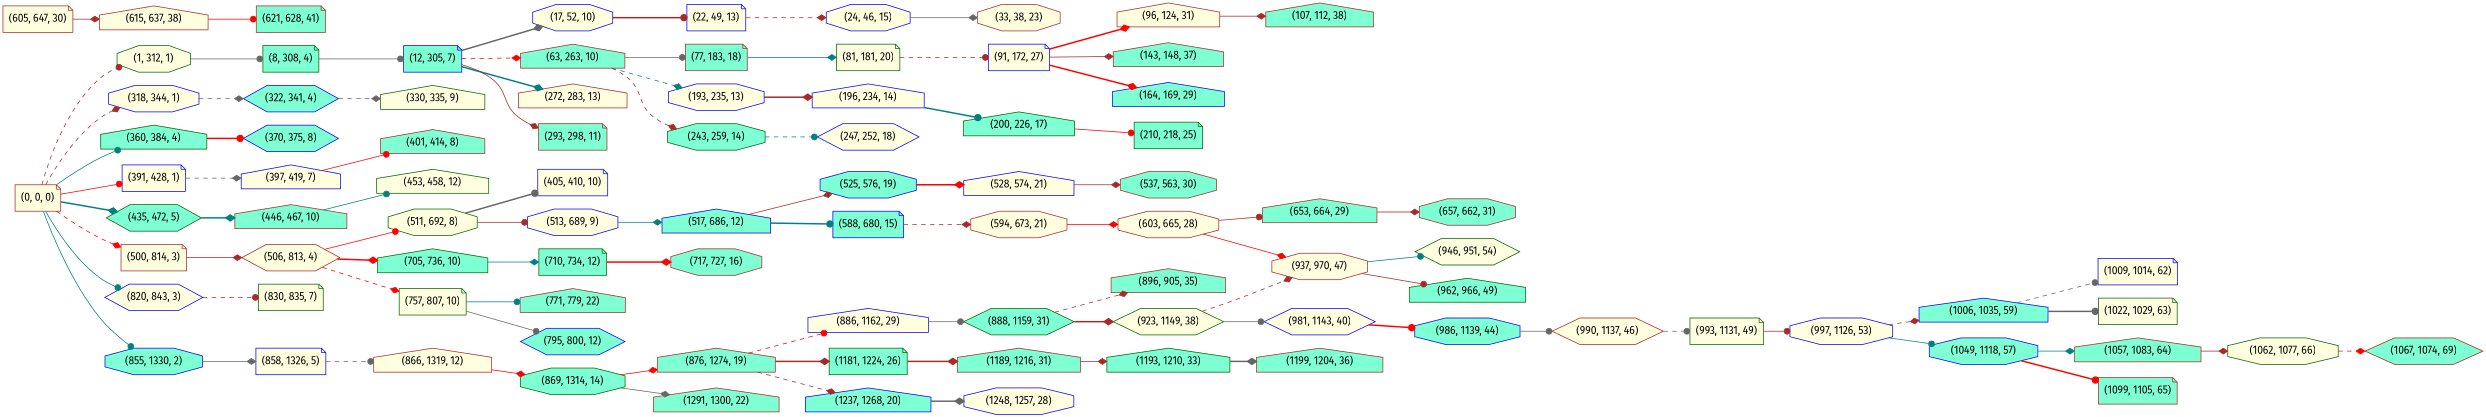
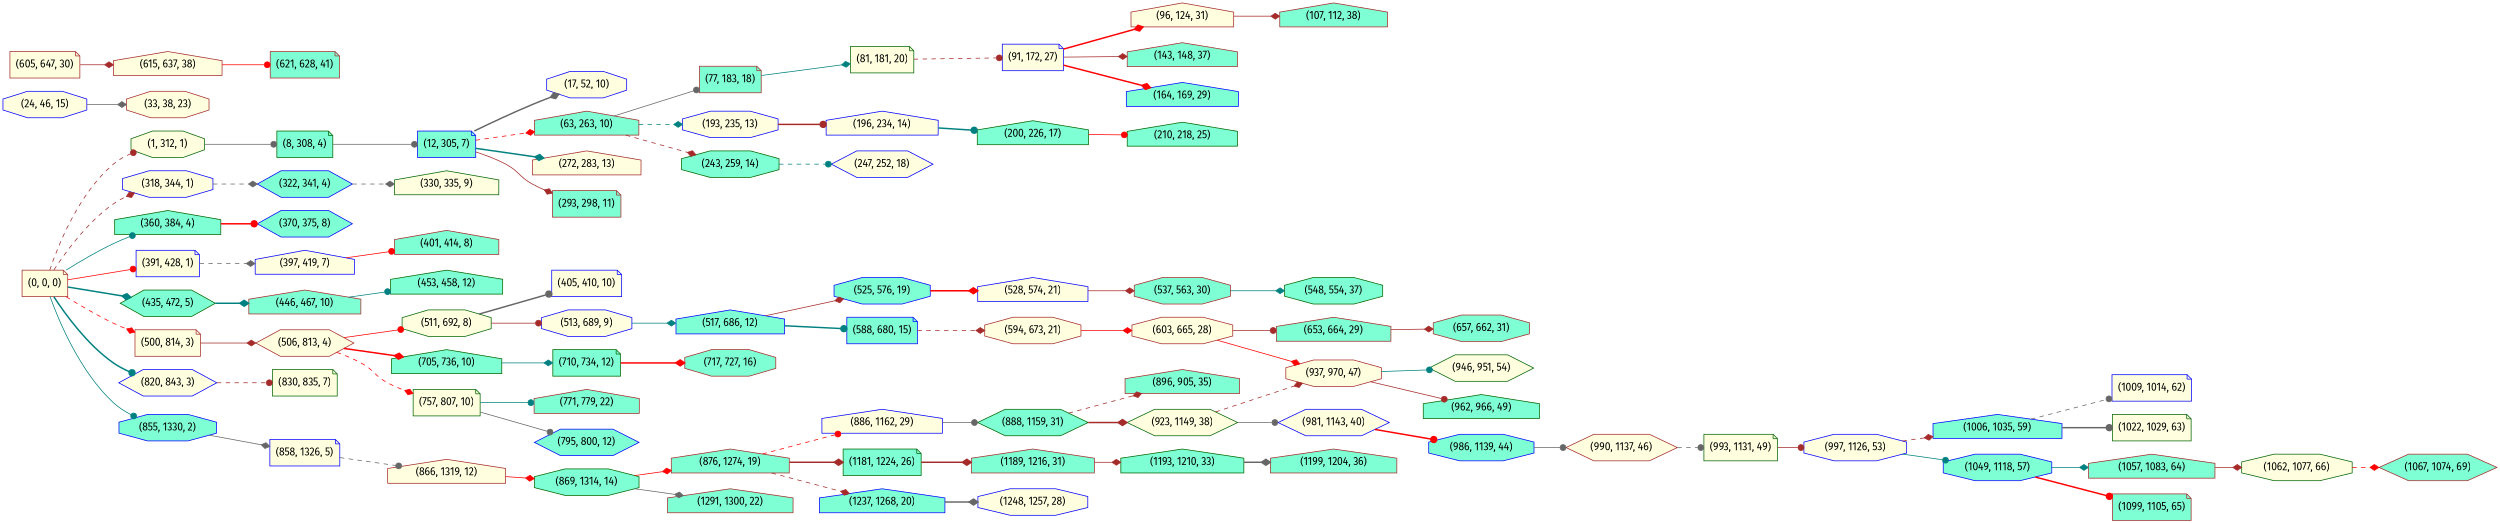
node "(22, 49, 13)": removed
edge "(193, 235, 13)" -> "(196, 234, 14)": arrowhead diamond -> dot
node "(210, 218, 25)": shape note -> house
node "(453, 458, 12)": fillcolor lightyellow -> aquamarine
edge "(0, 0, 0)" -> "(820, 843, 3)": style solid -> bold
node "(548, 554, 37)": added
